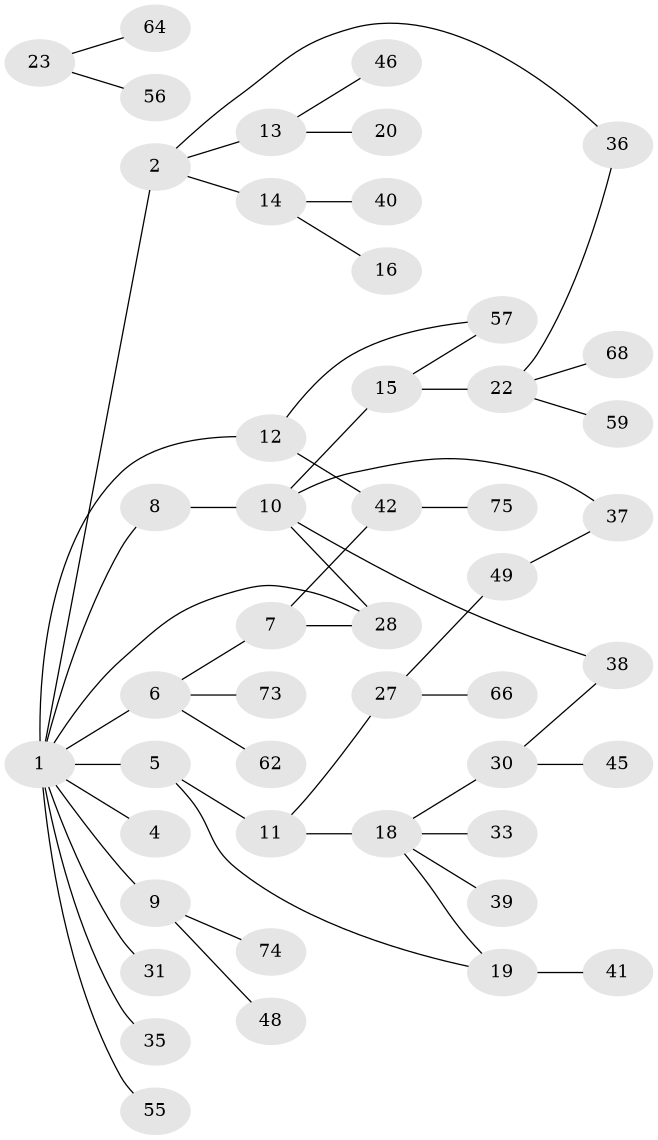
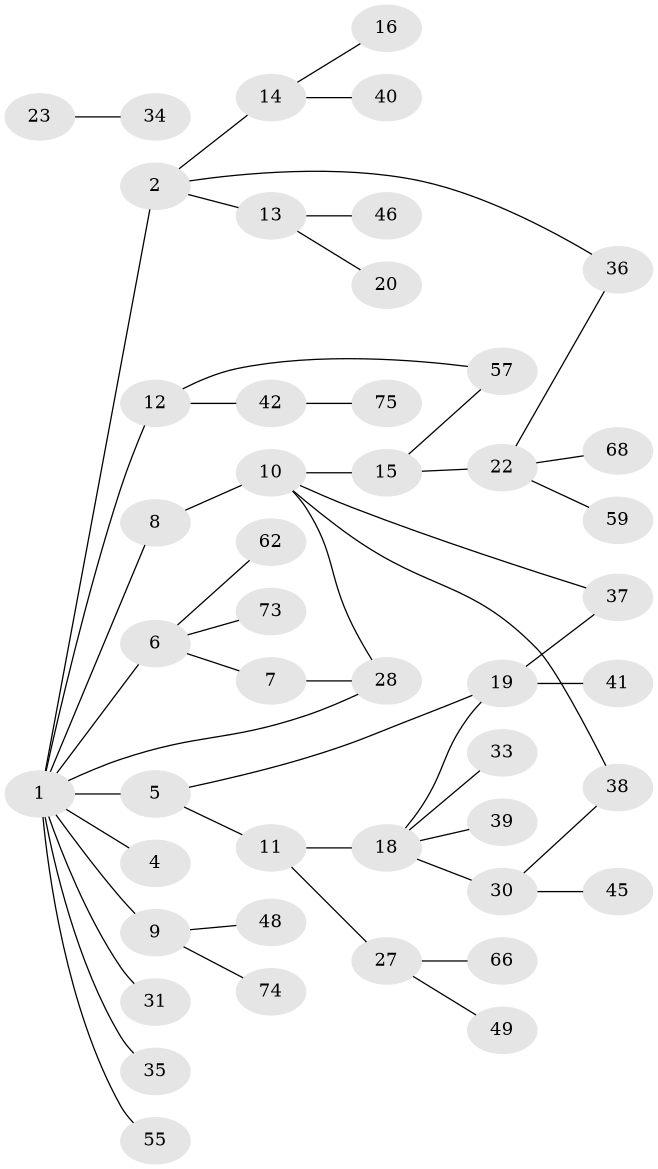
node "64": label "64" -> "34"
node "56": removed
edge "37" -- "49": now "37" -- "19"
edge "42" -- "7": removed
